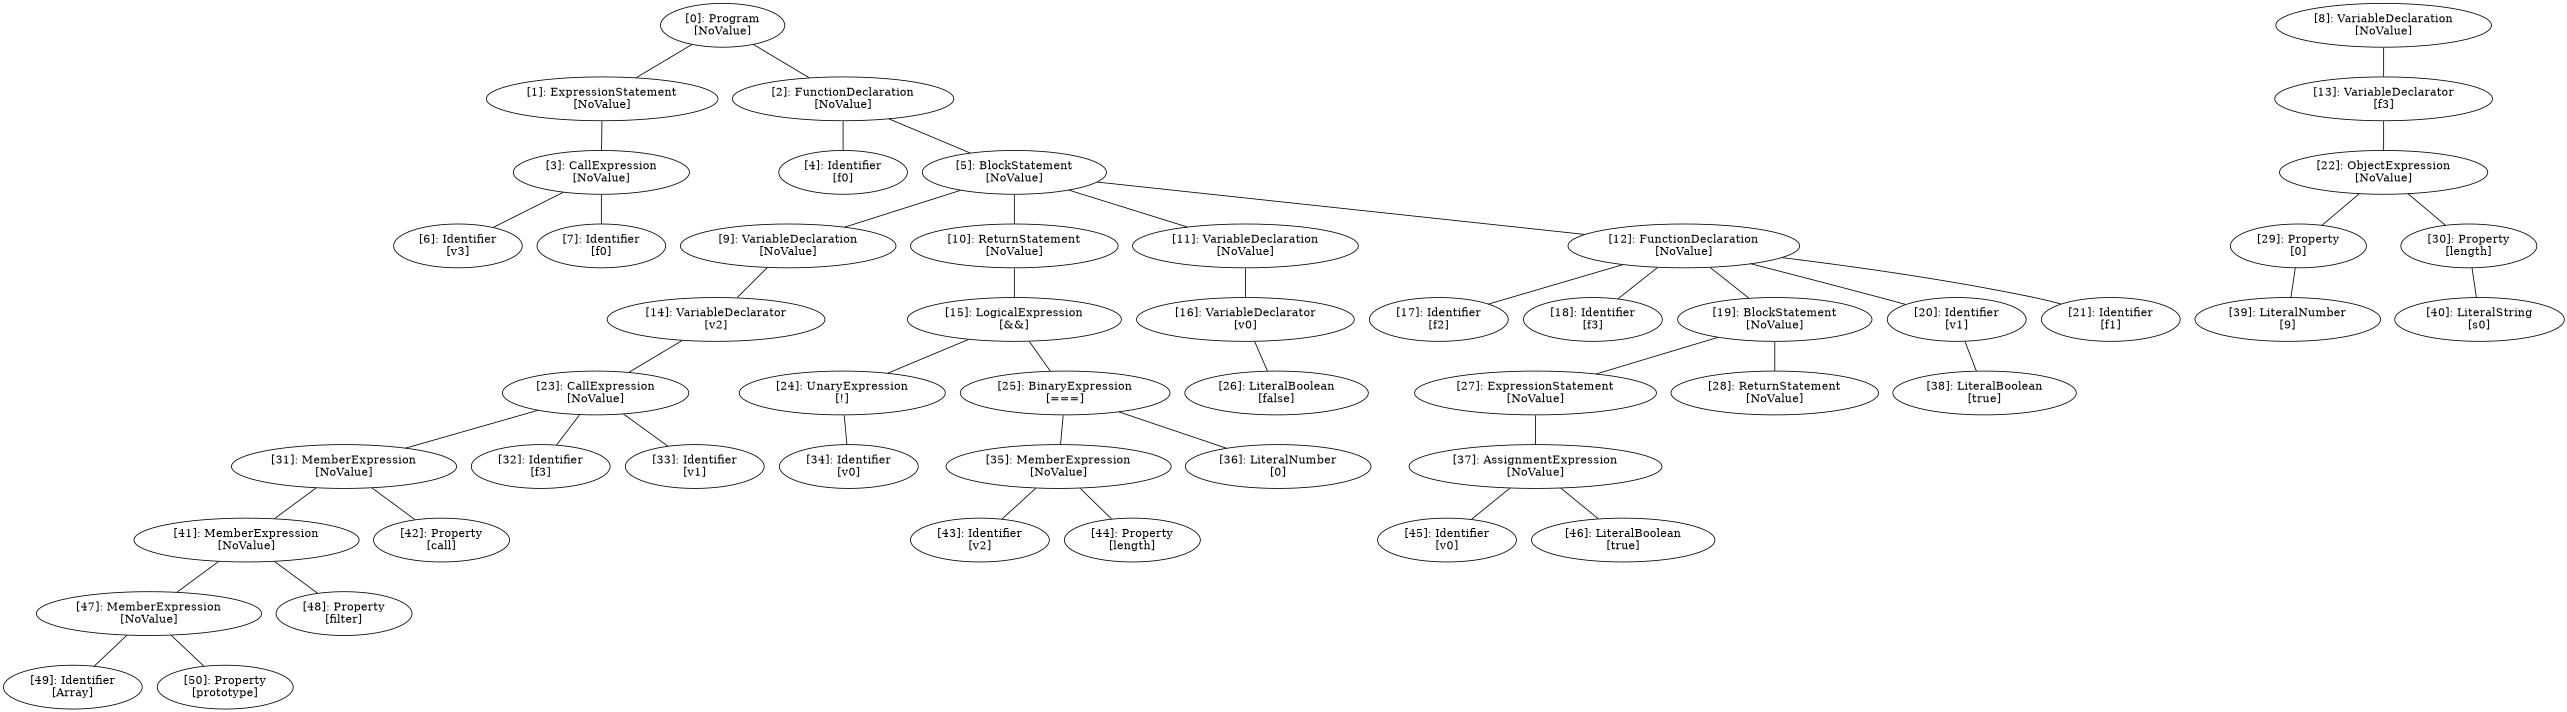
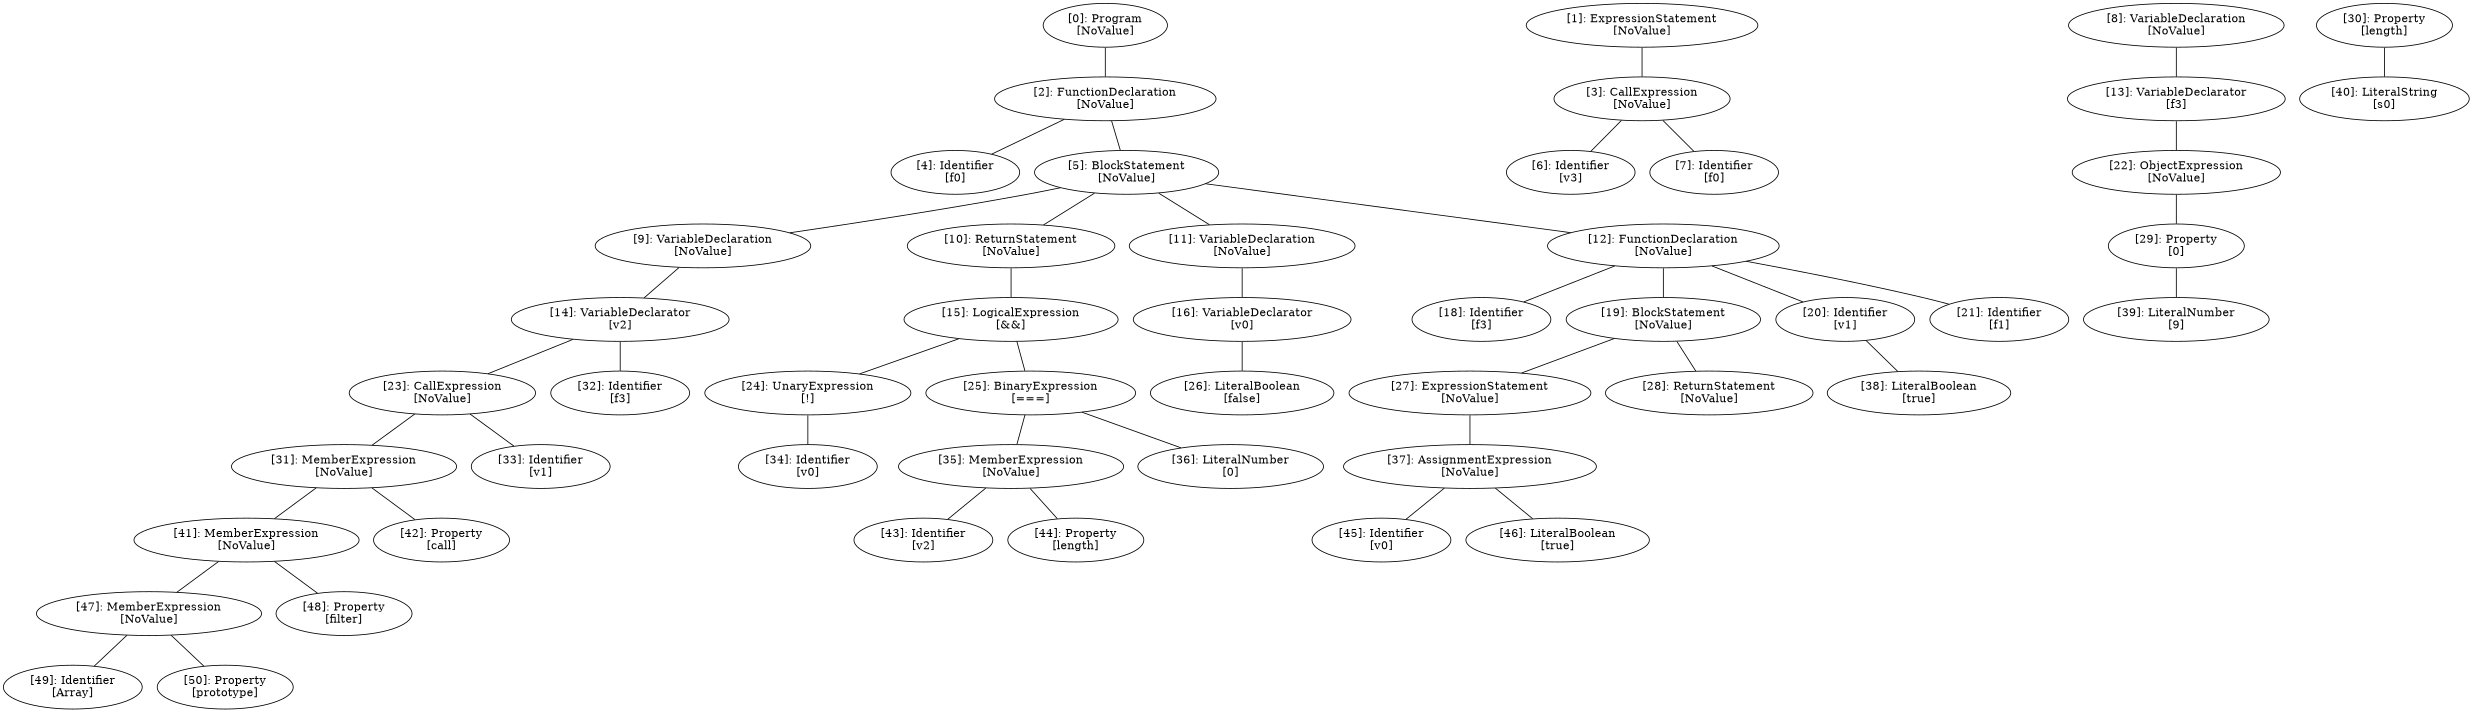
edge "[0]: Program [NoValue]" -- "[1]: ExpressionStatement [NoValue]": removed
edge "[22]: ObjectExpression [NoValue]" -- "[30]: Property [length]": removed
node "[17]: Identifier [f2]": removed
edge "[23]: CallExpression [NoValue]" -- "[32]: Identifier [f3]": now "[14]: VariableDeclarator [v2]" -- "[32]: Identifier [f3]"
